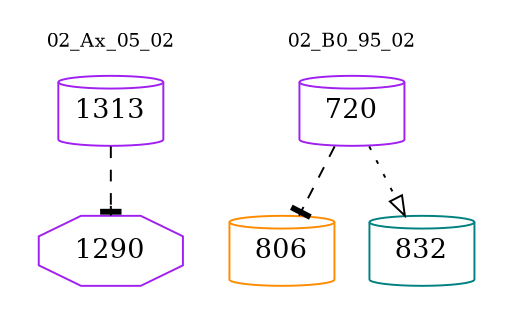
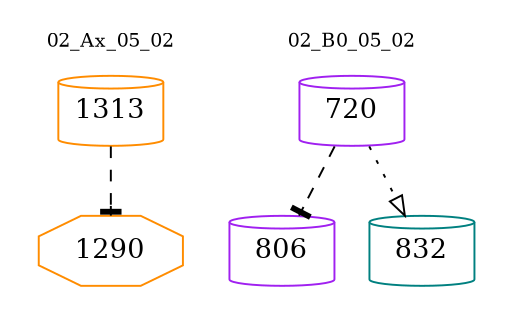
cluster "02_B0_95_02": label "02_B0_95_02" -> "02_B0_05_02"
node "1313": color purple -> darkorange
node "1290": color purple -> darkorange
node "806": color darkorange -> purple
